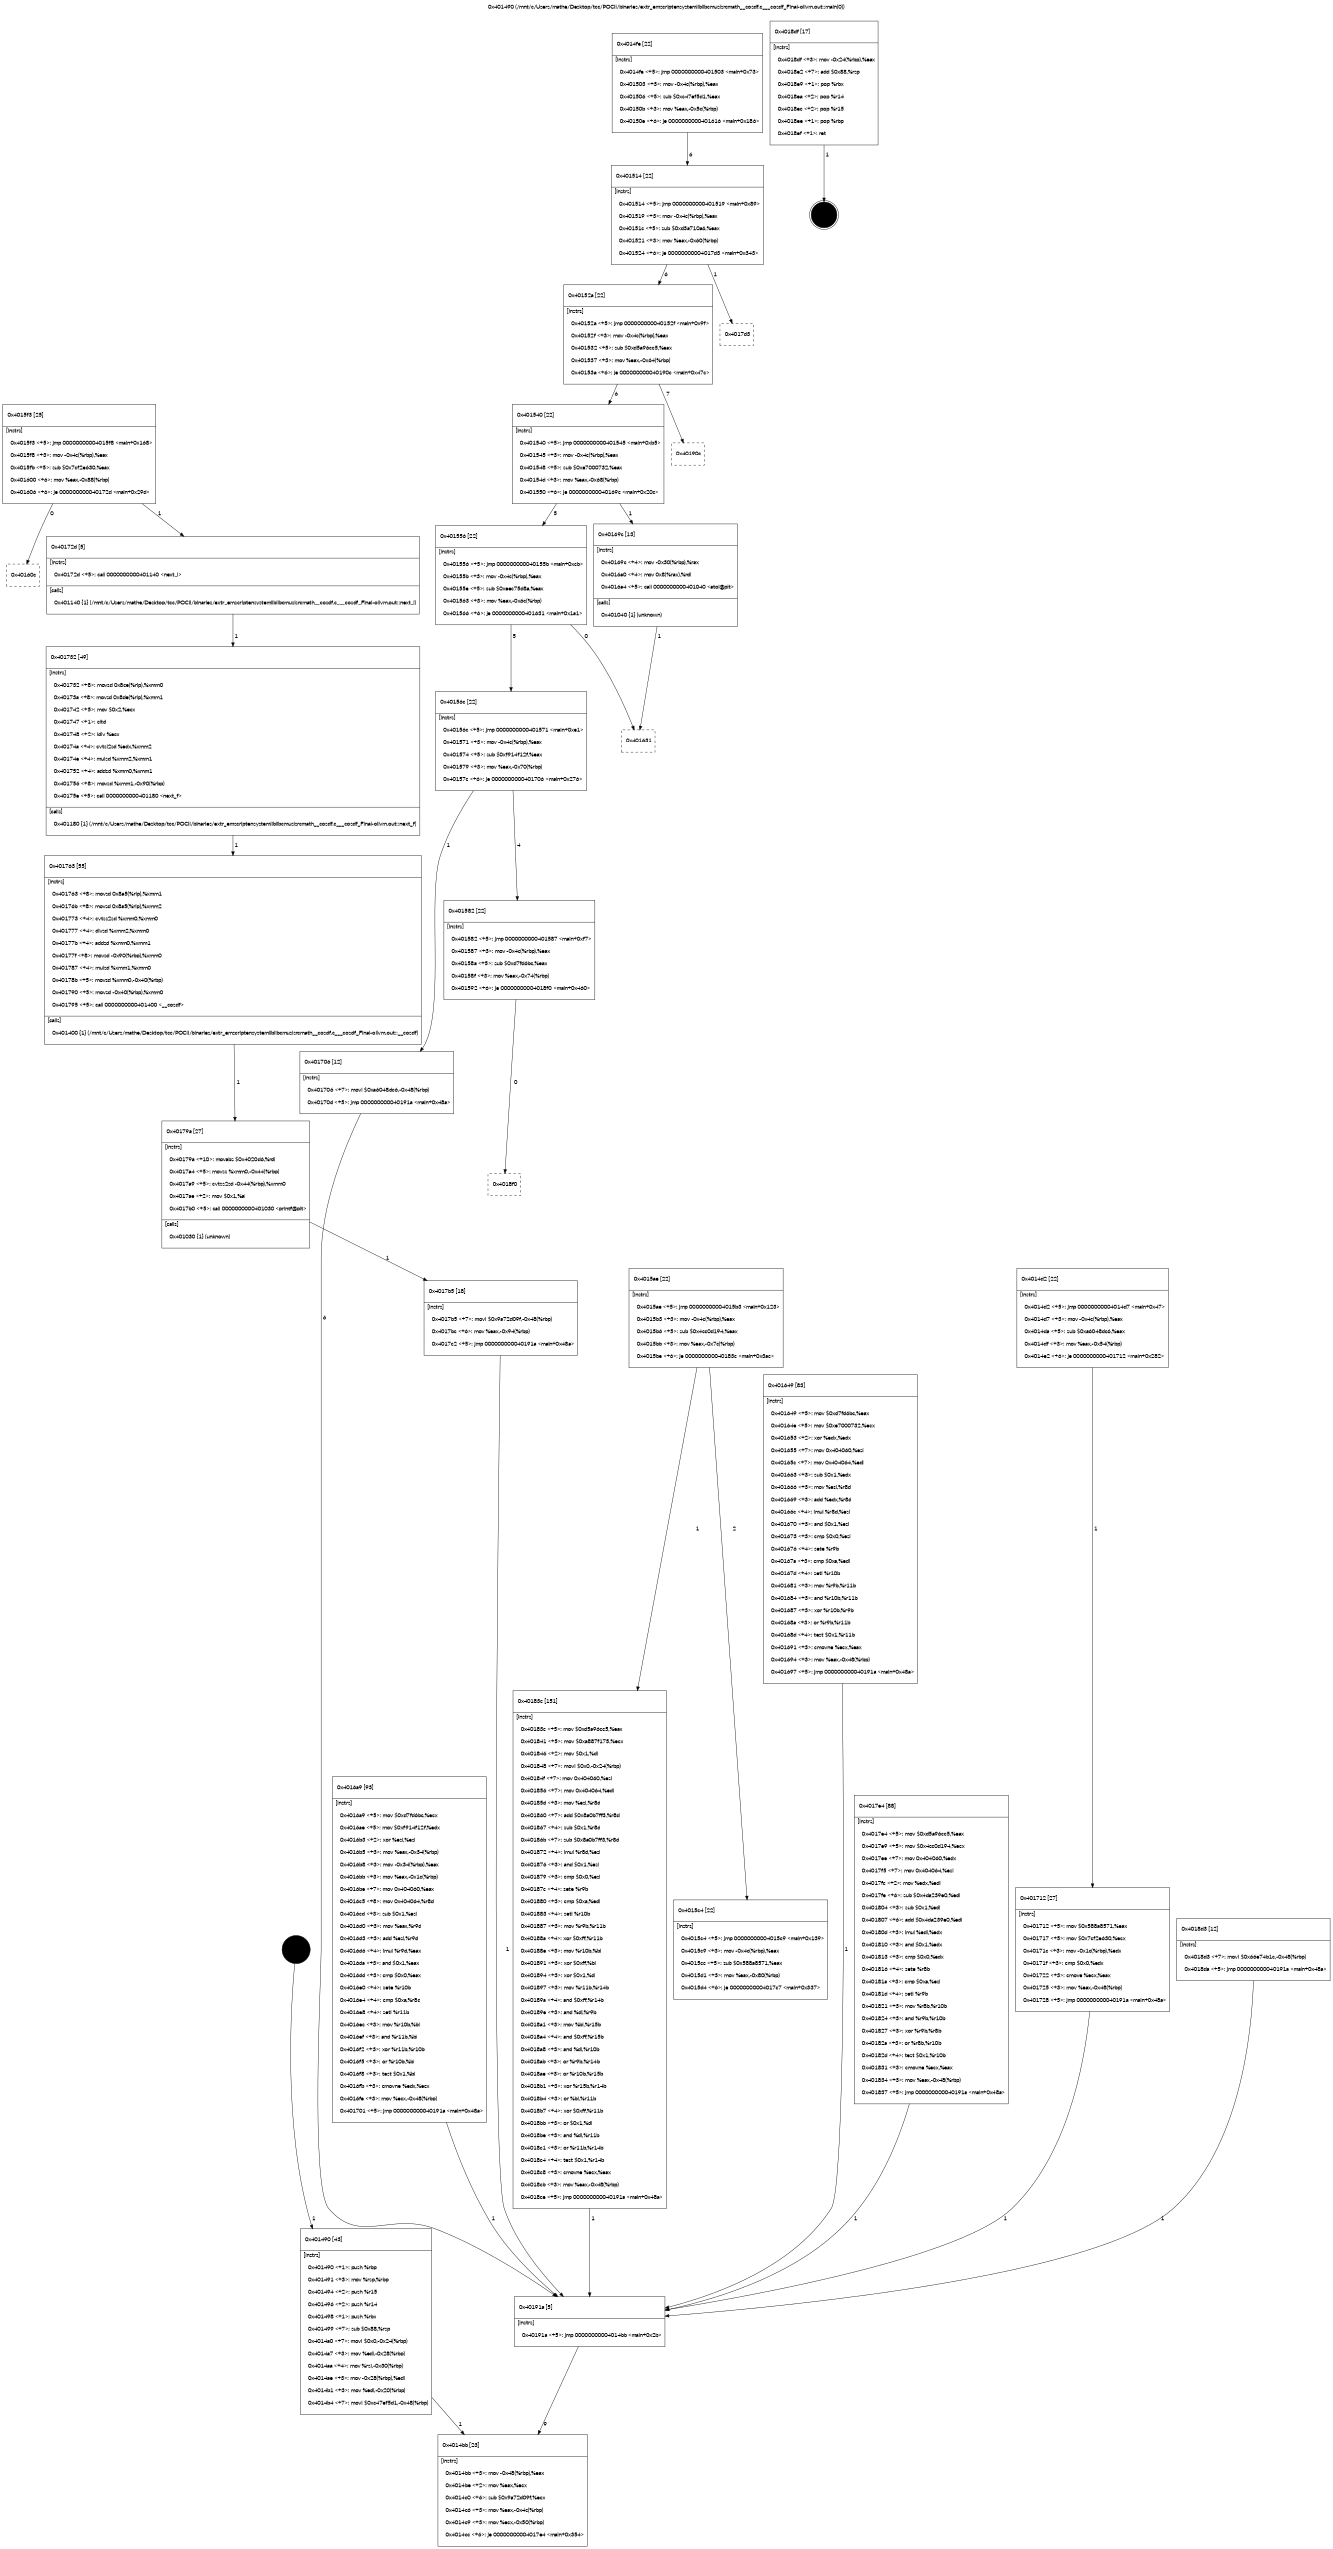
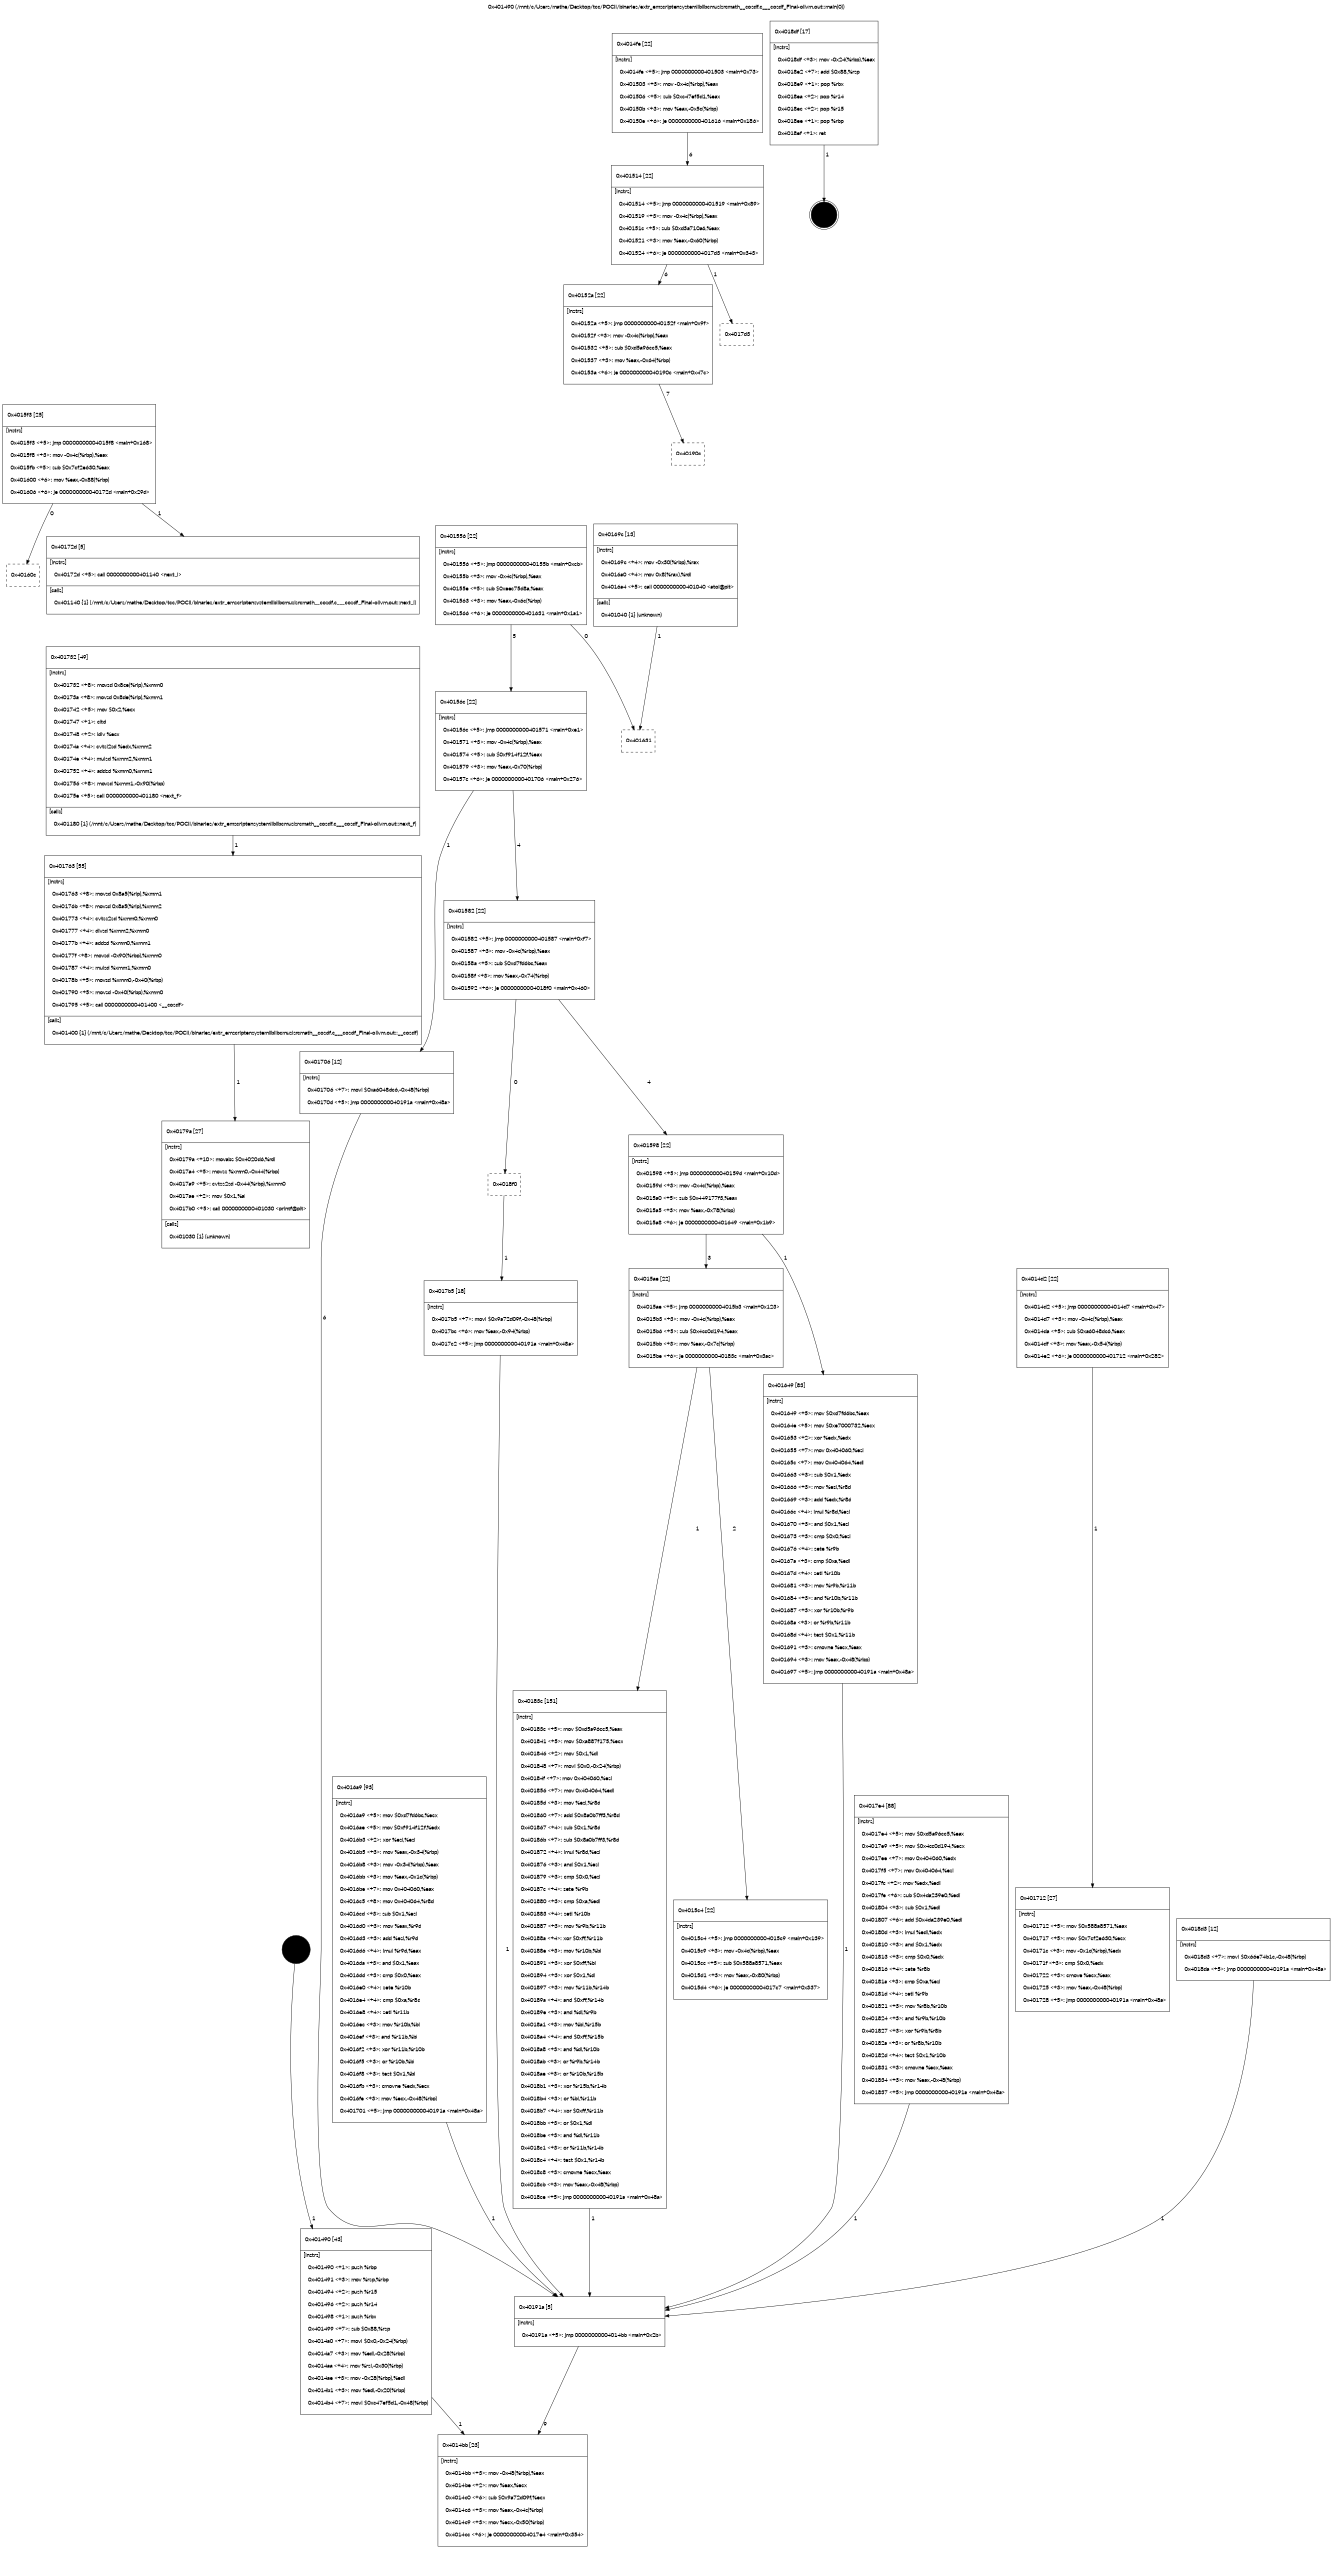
node "0x401540 [22]": removed
edge "0x40172d [5]" -> "0x401732 [49]": removed, label "1"
node "0x401598 [22]": added
edge "0x40179a [27]" -> "0x4017b5 [18]": now "0x4018f0" -> "0x4017b5 [18]"
edge "0x401712 [27]" -> "0x40191a [5]": removed, label "1"
